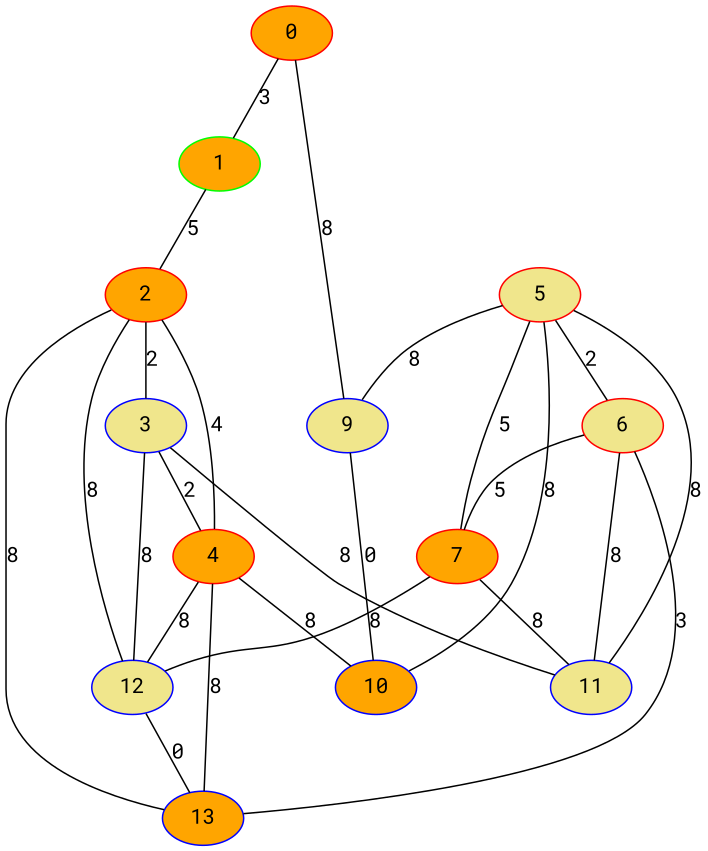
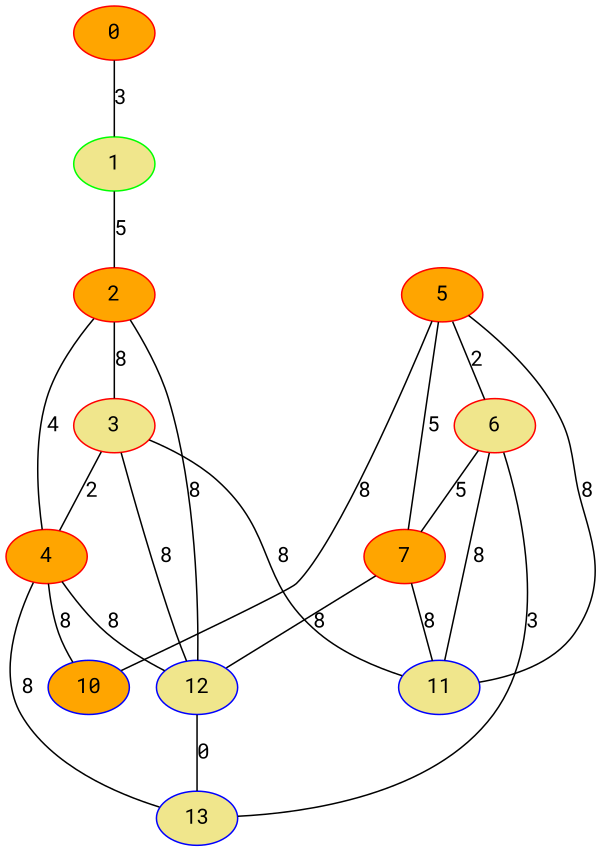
node "1": fillcolor orange -> khaki
node "5": fillcolor khaki -> orange
edge "2" -- "3": label "2" -> "8"
node "3": color blue -> red
node "9": removed
edge "2" -- "13": removed, label "8"
node "13": fillcolor orange -> khaki
